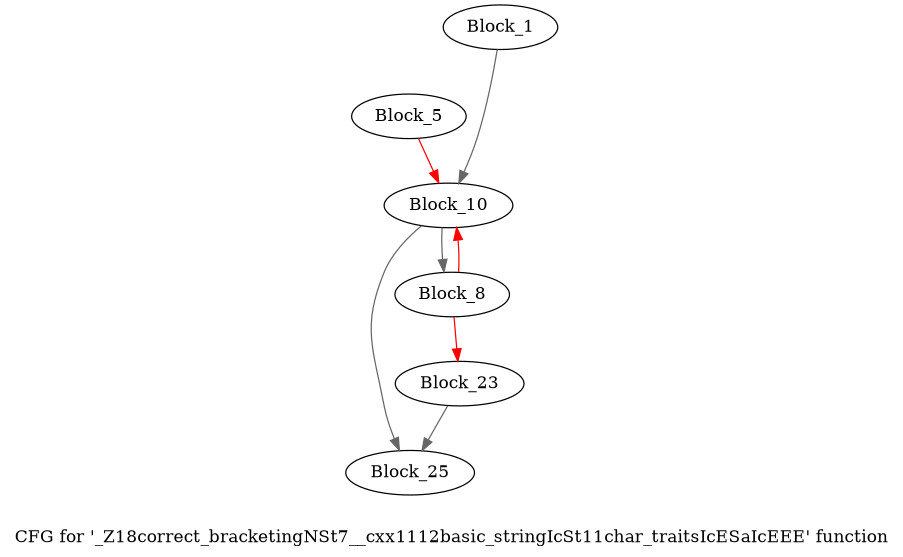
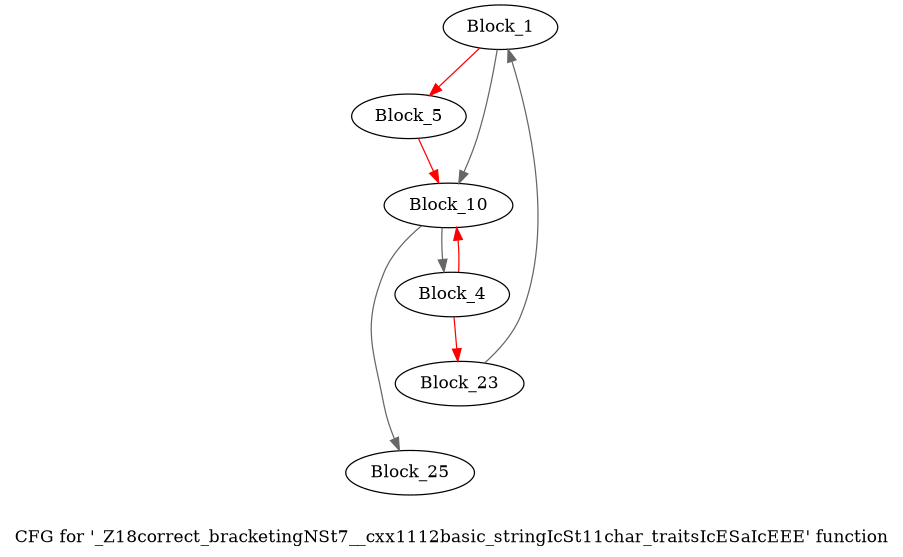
edge "Block_1" -> "Block_5": added
node "Block_8": label "Block_8" -> "Block_4"
edge "Block_23" -> "Block_25": now "Block_23" -> "Block_1"
